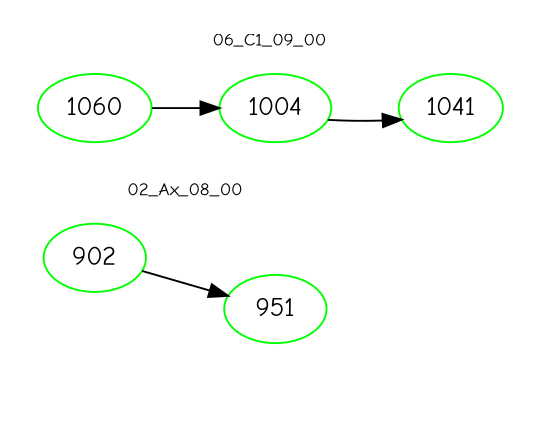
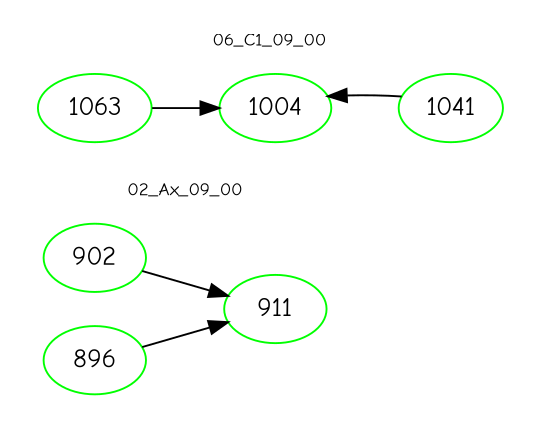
node "1060": label "1060" -> "1063"
edge "1004" -> "1041": reversed
cluster "02_Ax_08_00": label "02_Ax_08_00" -> "02_Ax_09_00"
node "951": label "951" -> "911"
node "896": added
